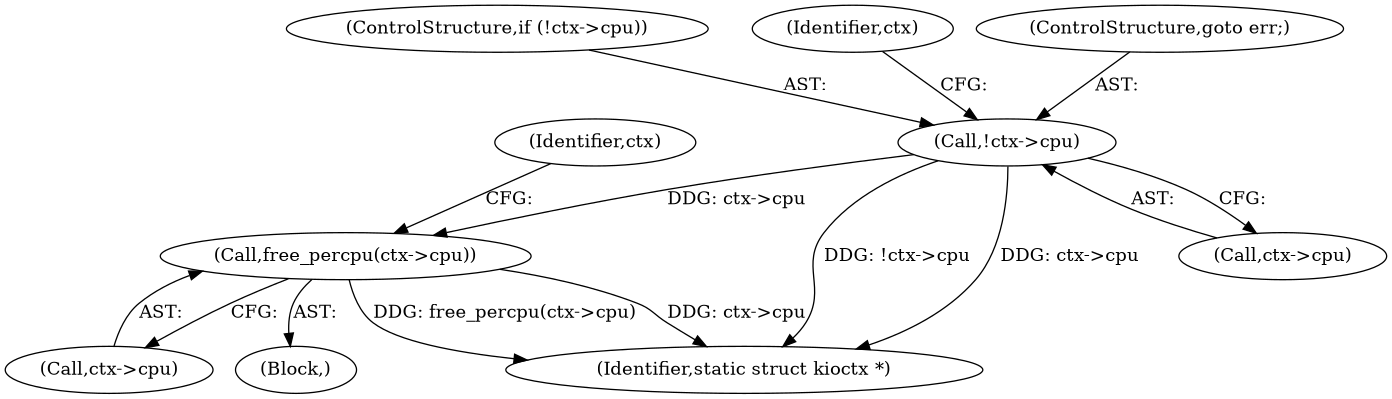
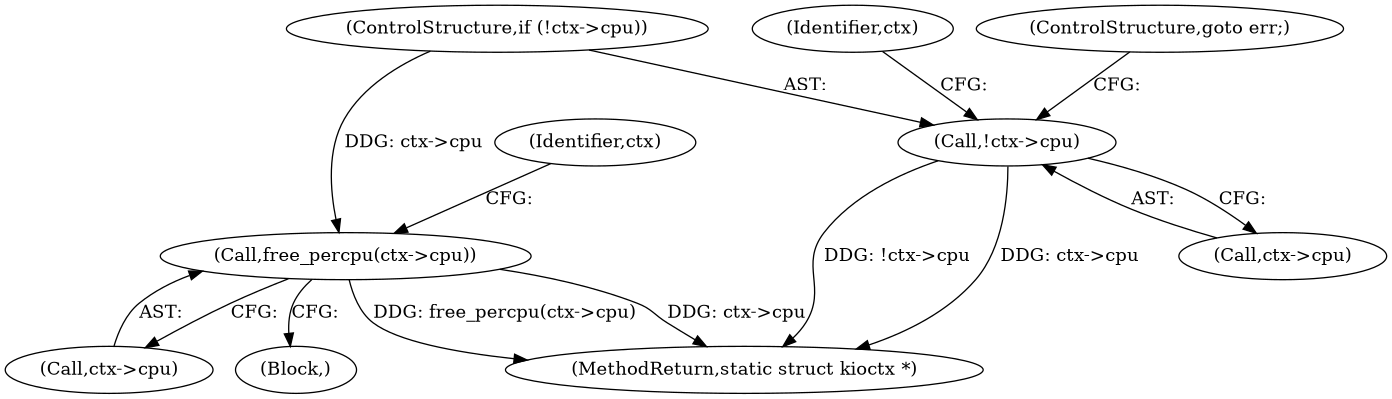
edge "(ControlStructure,goto err;)" -> "(Call,!ctx->cpu)": label "AST: " -> "CFG: "
edge "(Call,!ctx->cpu)" -> "(Call,free_percpu(ctx->cpu))": now "(ControlStructure,if (!ctx->cpu))" -> "(Call,free_percpu(ctx->cpu))"
edge "(Call,free_percpu(ctx->cpu))" -> "(Block,)": label "AST: " -> "CFG: "
node "(Identifier,static struct kioctx *)": label "(Identifier,static struct kioctx *)" -> "(MethodReturn,static struct kioctx *)"
